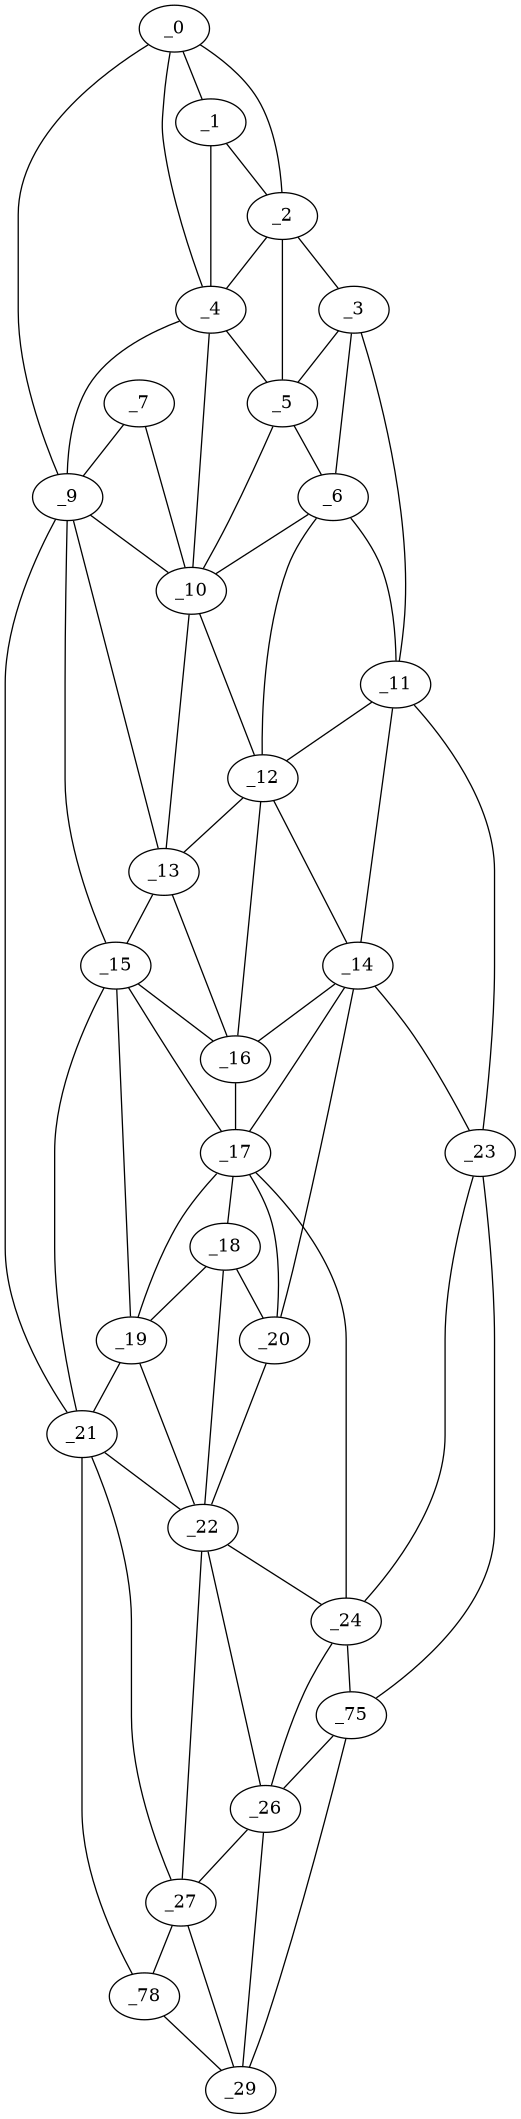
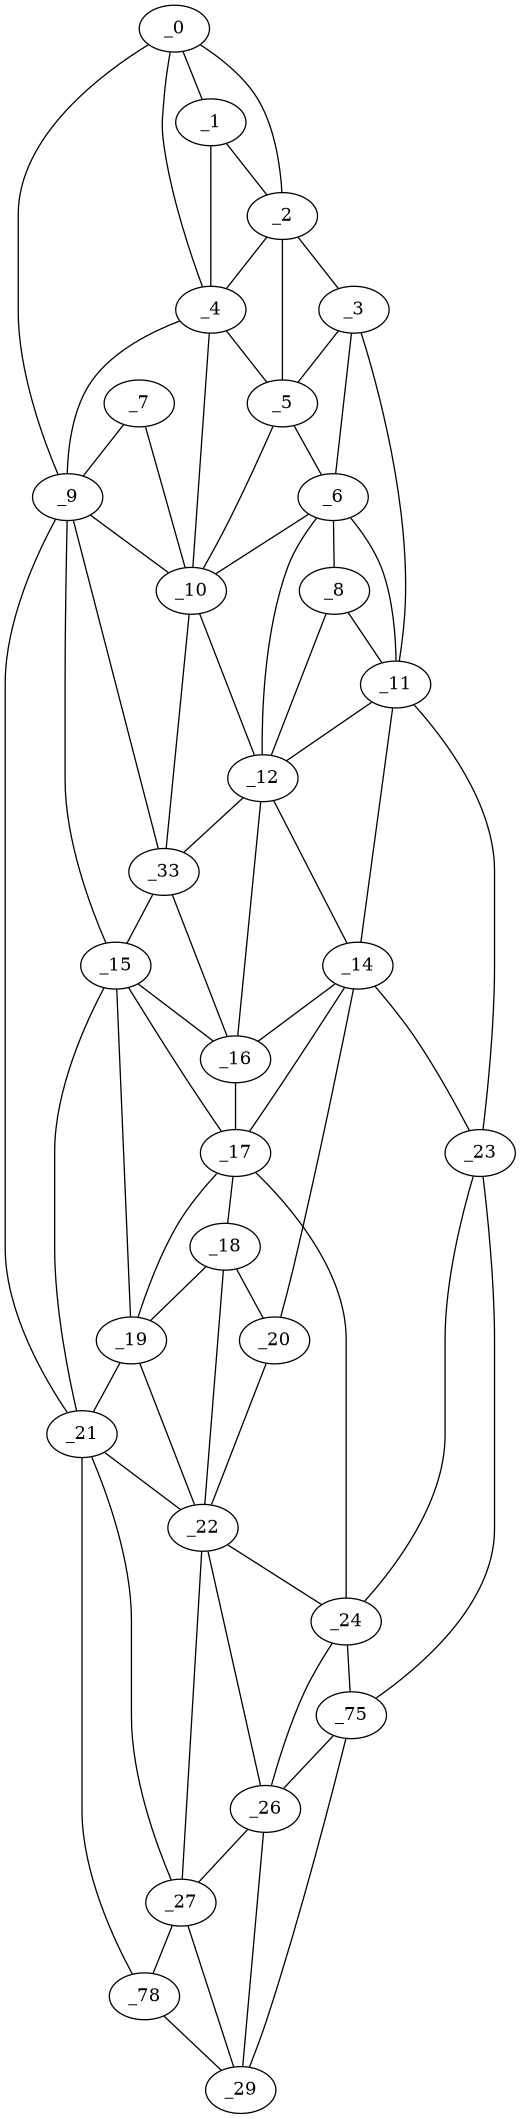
node "_8": added
node "_13": label "_13" -> "_33"
edge "_17" -- "_20": removed
